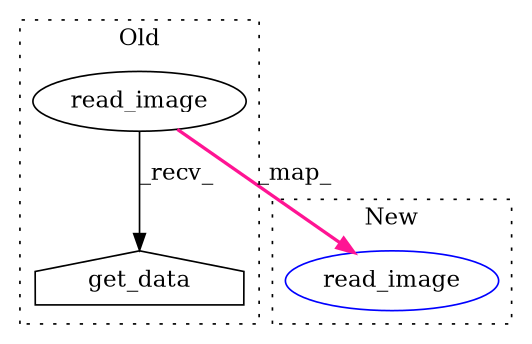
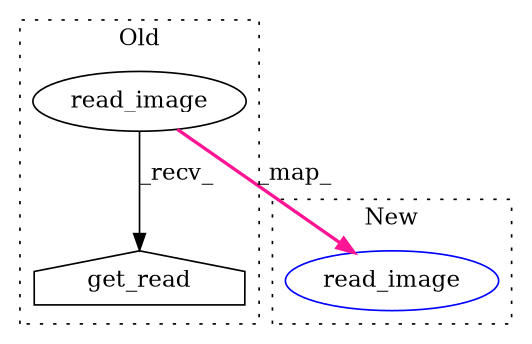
node "get_data": label "get_data" -> "get_read"
